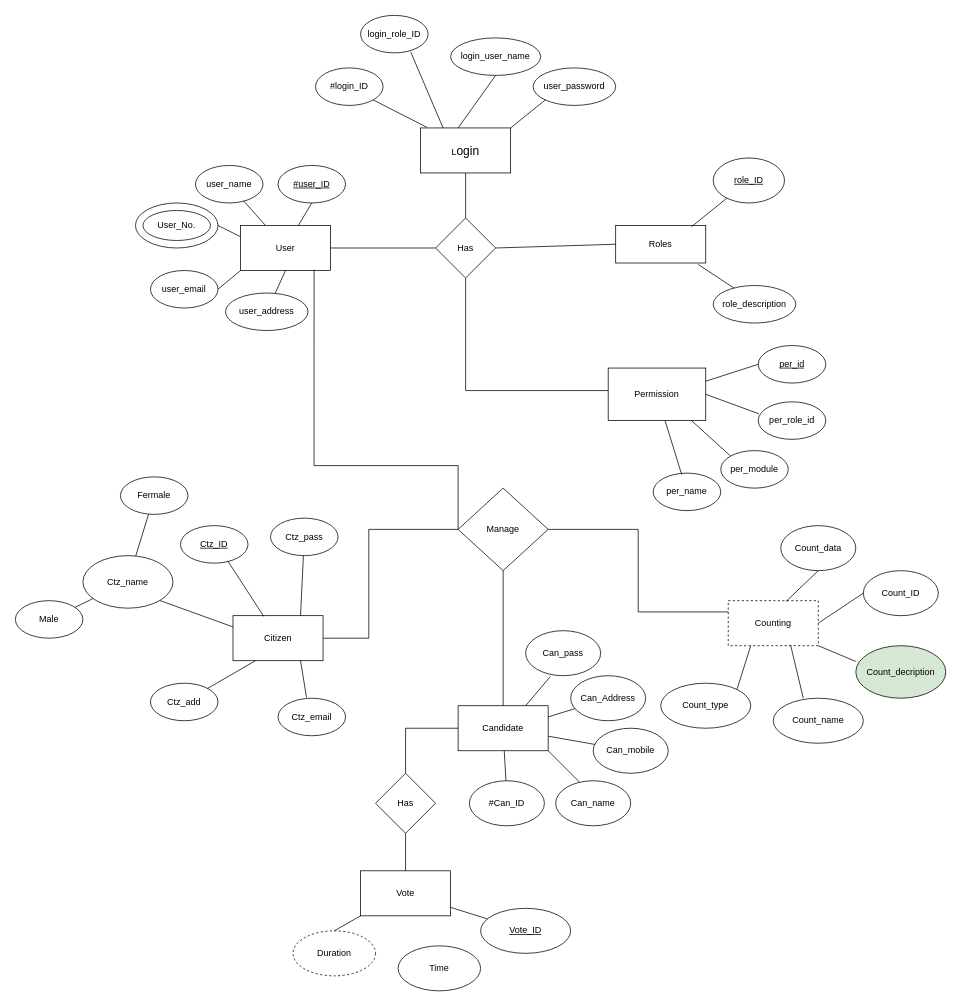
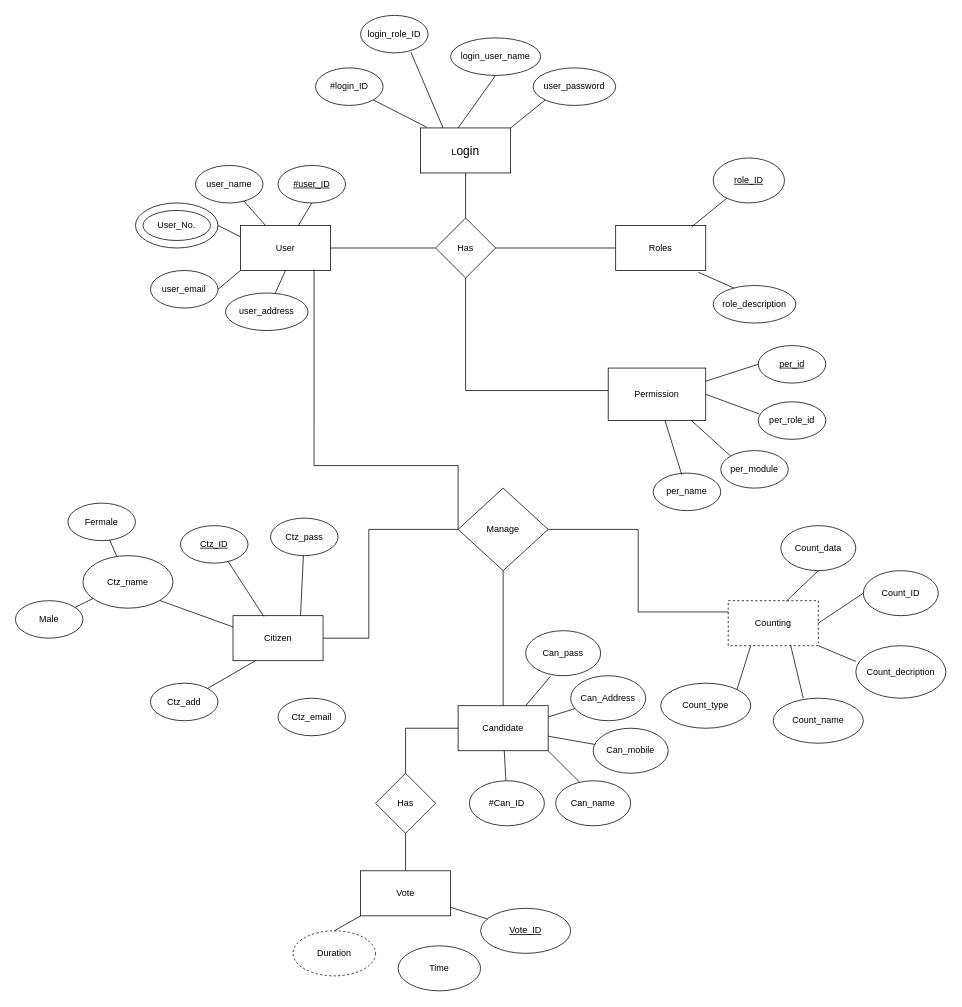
node "Roles": size 90x38 -> 90x45
node "Fermale": moved (154, 495) -> (102, 522)
node "Count_decription": fillcolor #d5e8d4 -> #ffffff
edge "Citizen" -- "Ctz_email": removed
